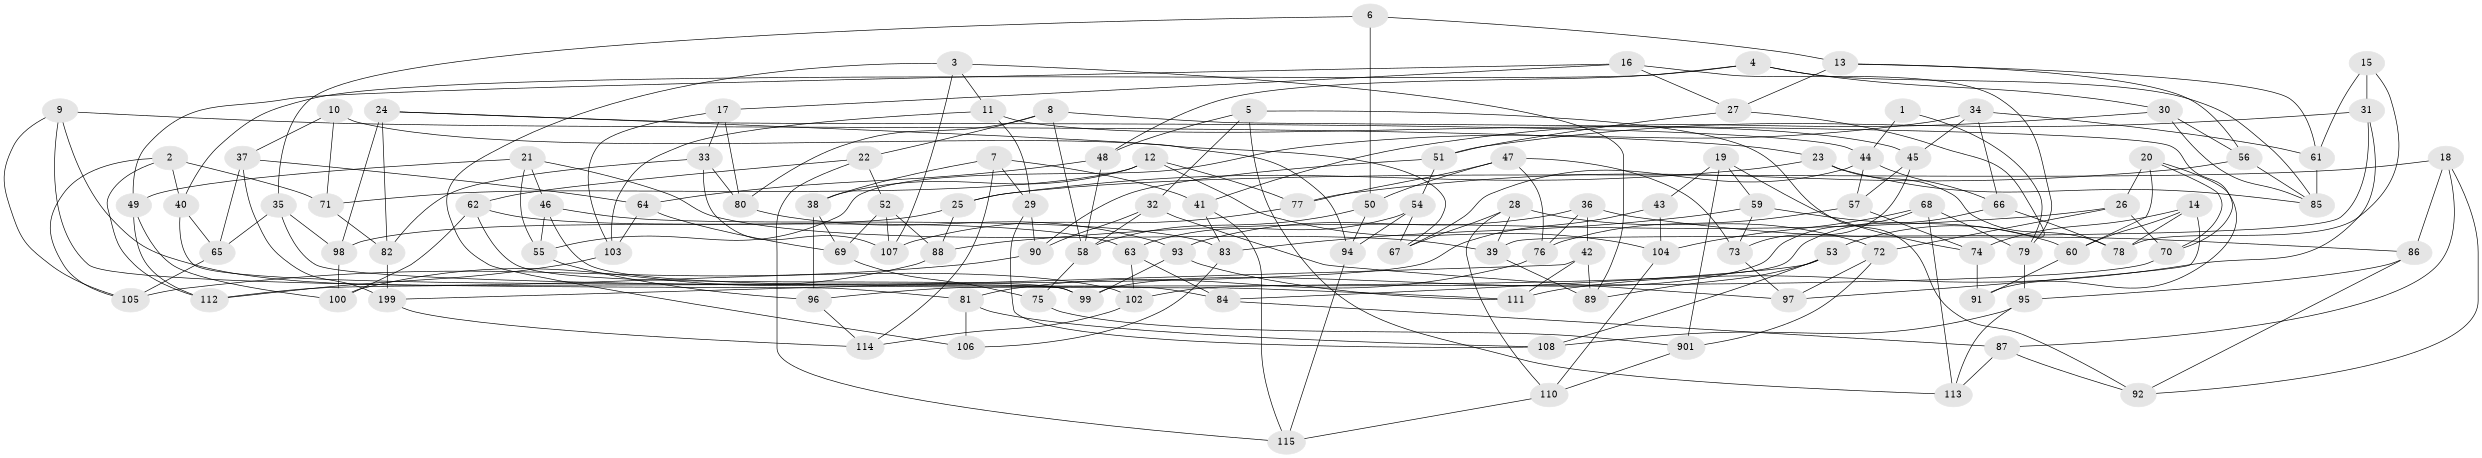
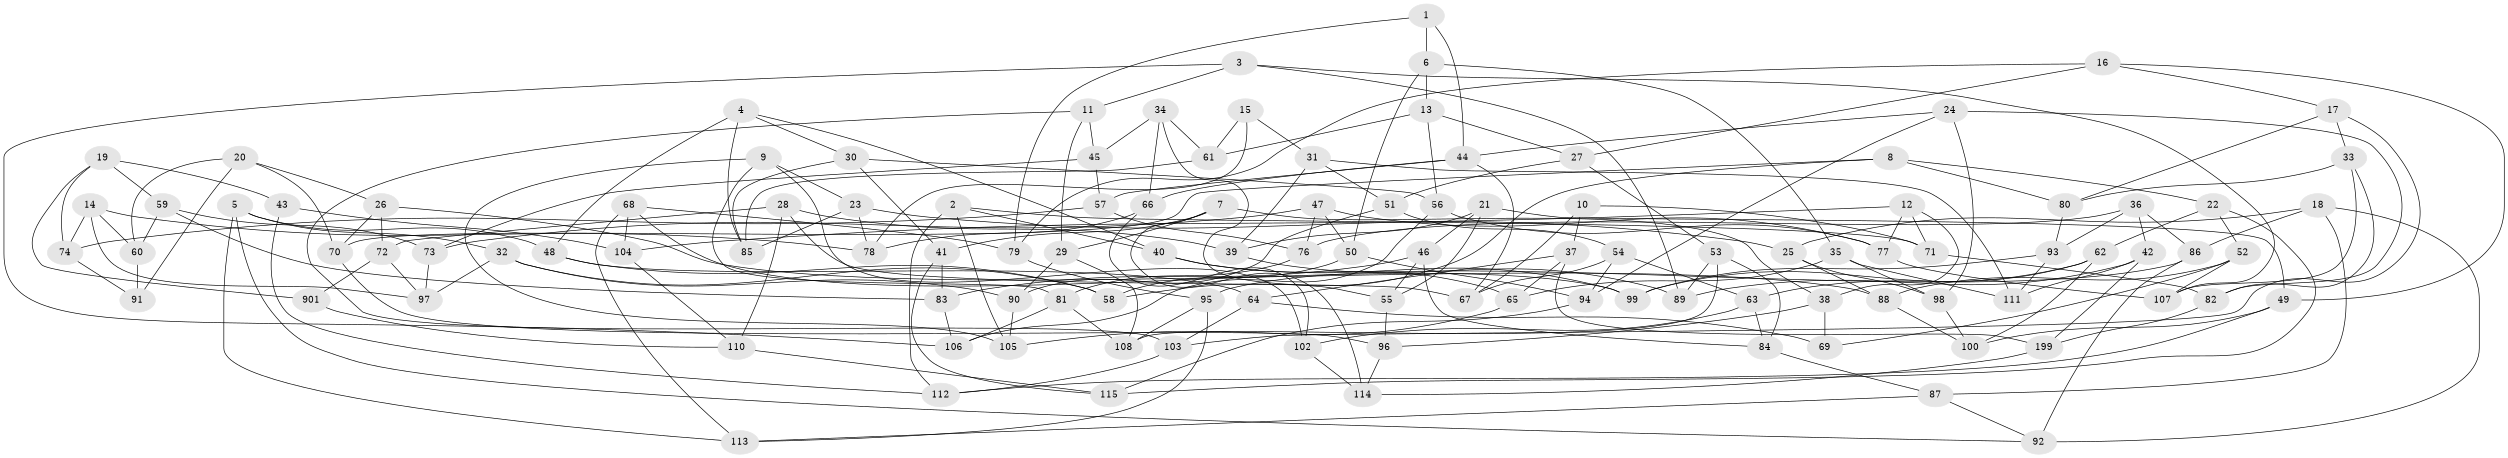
edge "1" -- "6": added
edge "56" -- "85": now "56" -- "106"
node "75": removed
